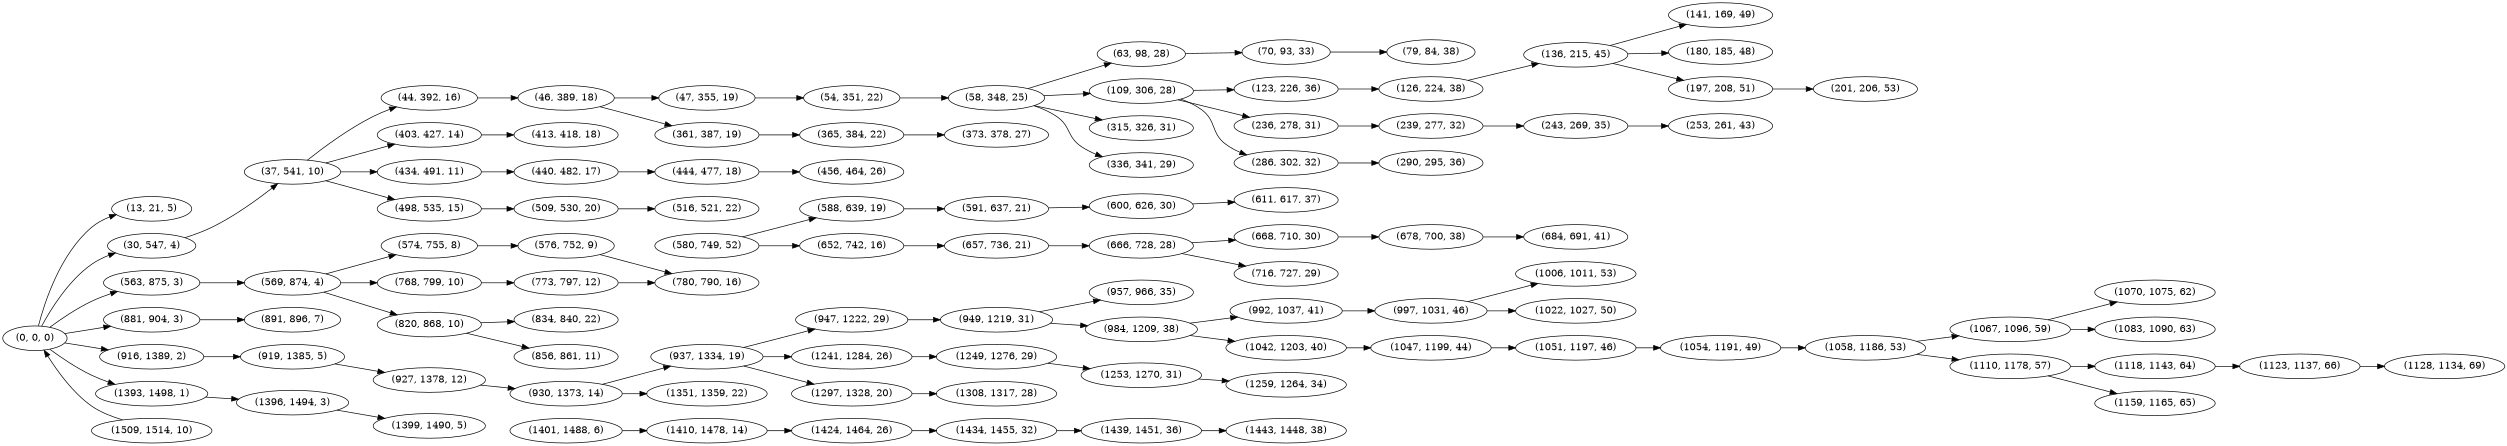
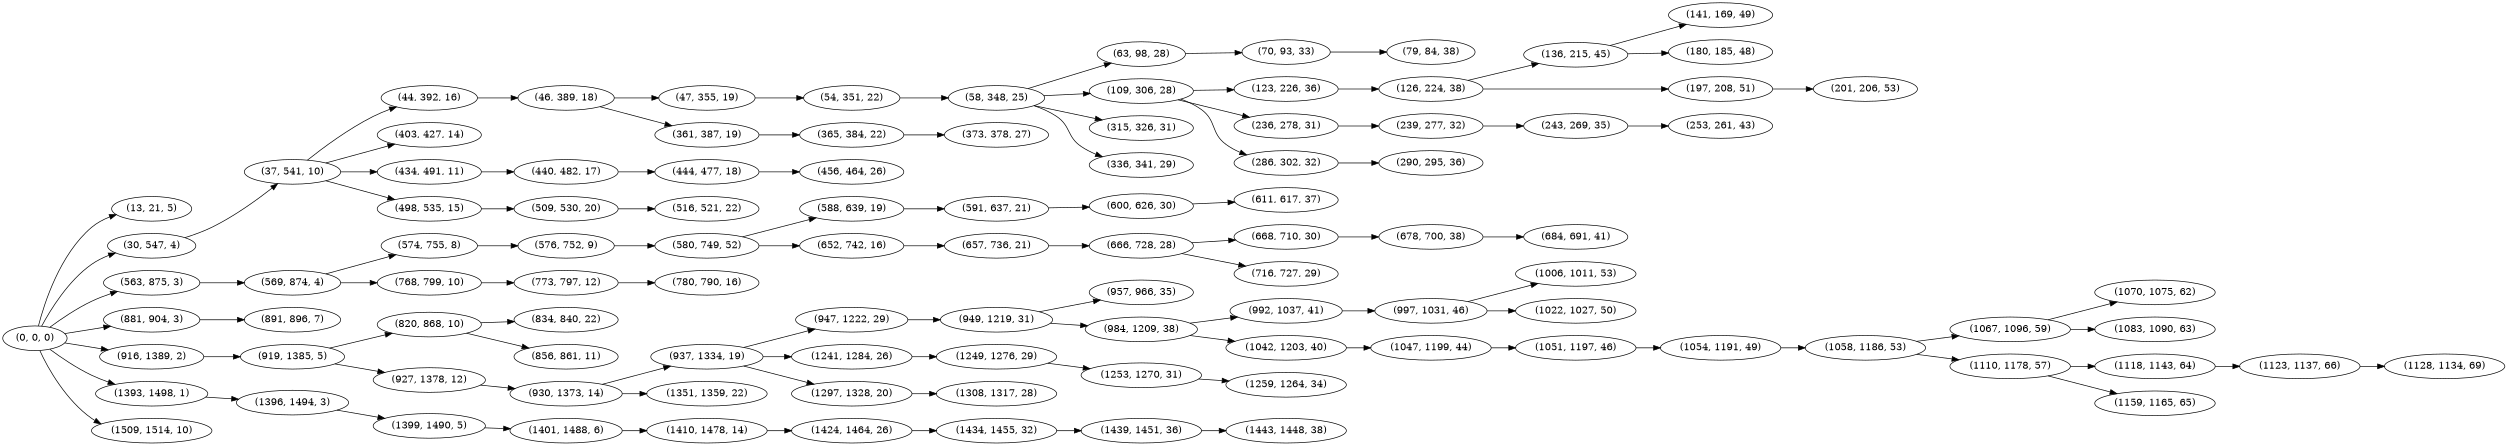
edge "(136, 215, 45)" -> "(197, 208, 51)": now "(126, 224, 38)" -> "(197, 208, 51)"
node "(413, 418, 18)": removed
edge "(576, 752, 9)" -> "(780, 790, 16)": now "(576, 752, 9)" -> "(580, 749, 52)"
edge "(569, 874, 4)" -> "(820, 868, 10)": now "(919, 1385, 5)" -> "(820, 868, 10)"
edge "(1509, 1514, 10)" -> "(0, 0, 0)": reversed
edge "(1399, 1490, 5)" -> "(1401, 1488, 6)": added
